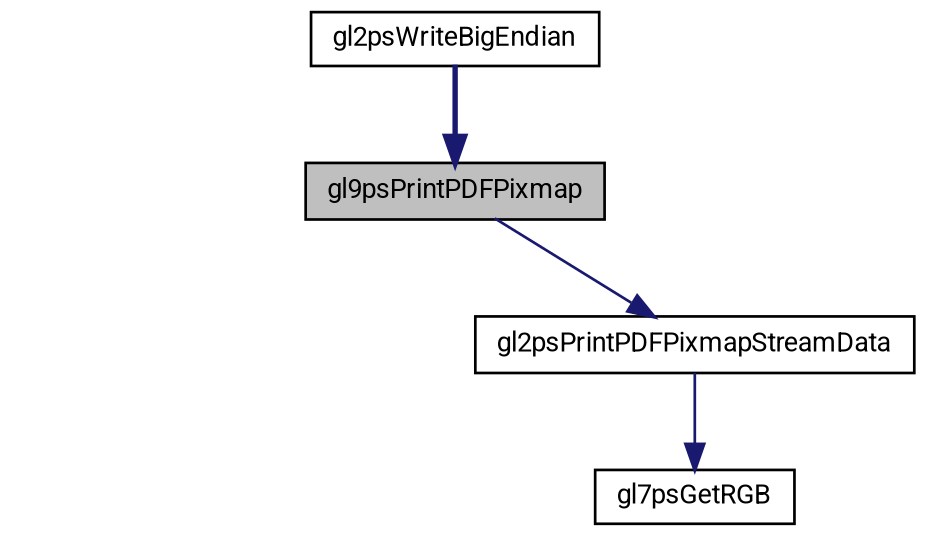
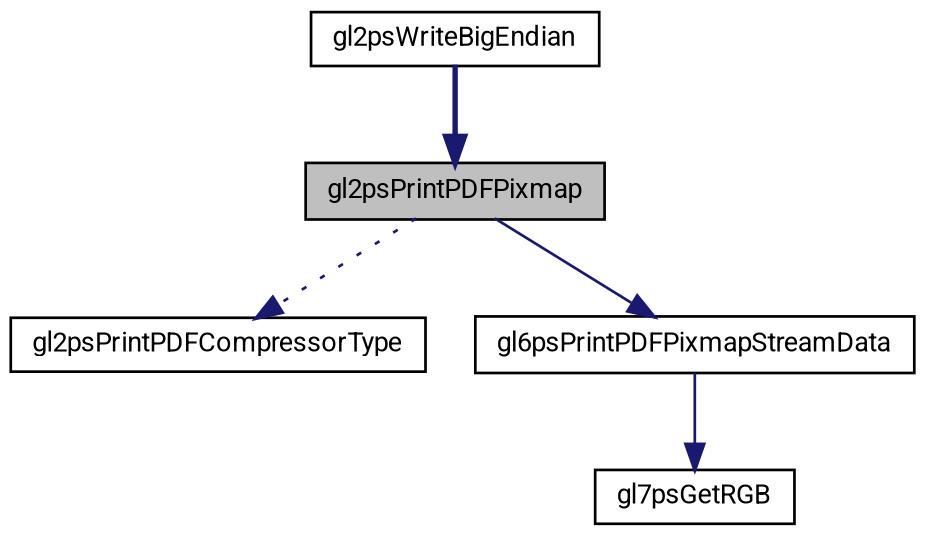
node "gl9psPrintPDFPixmap": label "gl9psPrintPDFPixmap" -> "gl2psPrintPDFPixmap"
node "gl2psPrintPDFCompressorType": added
node "gl2psPrintPDFPixmapStreamData": label "gl2psPrintPDFPixmapStreamData" -> "gl6psPrintPDFPixmapStreamData"
